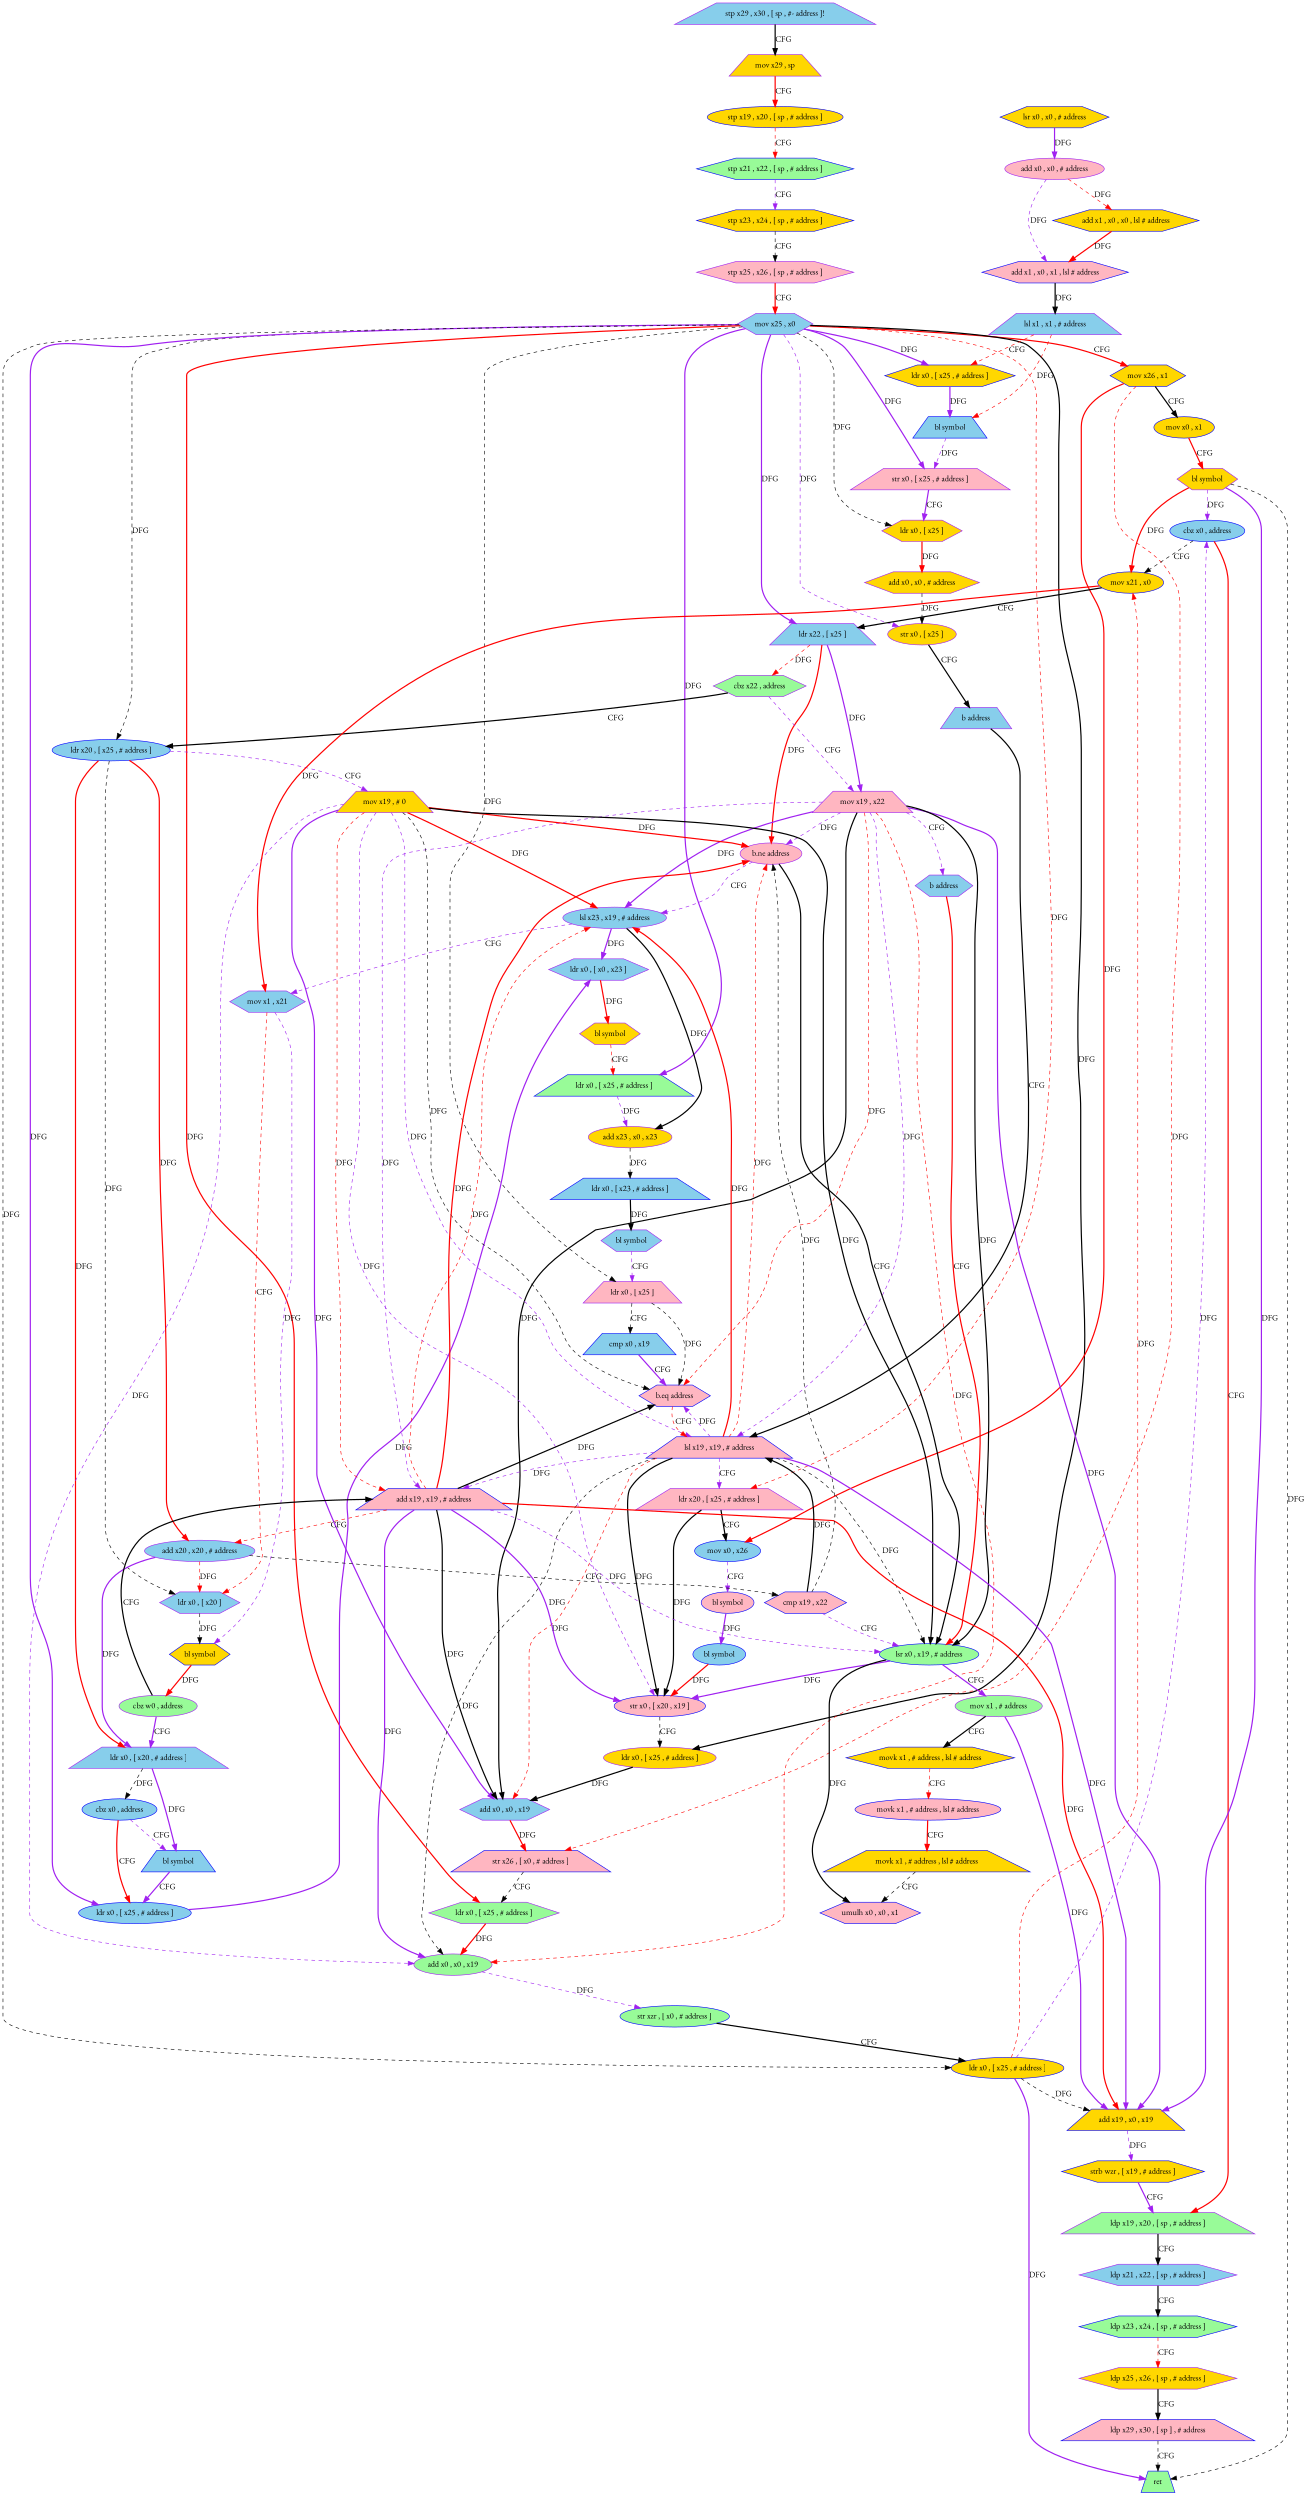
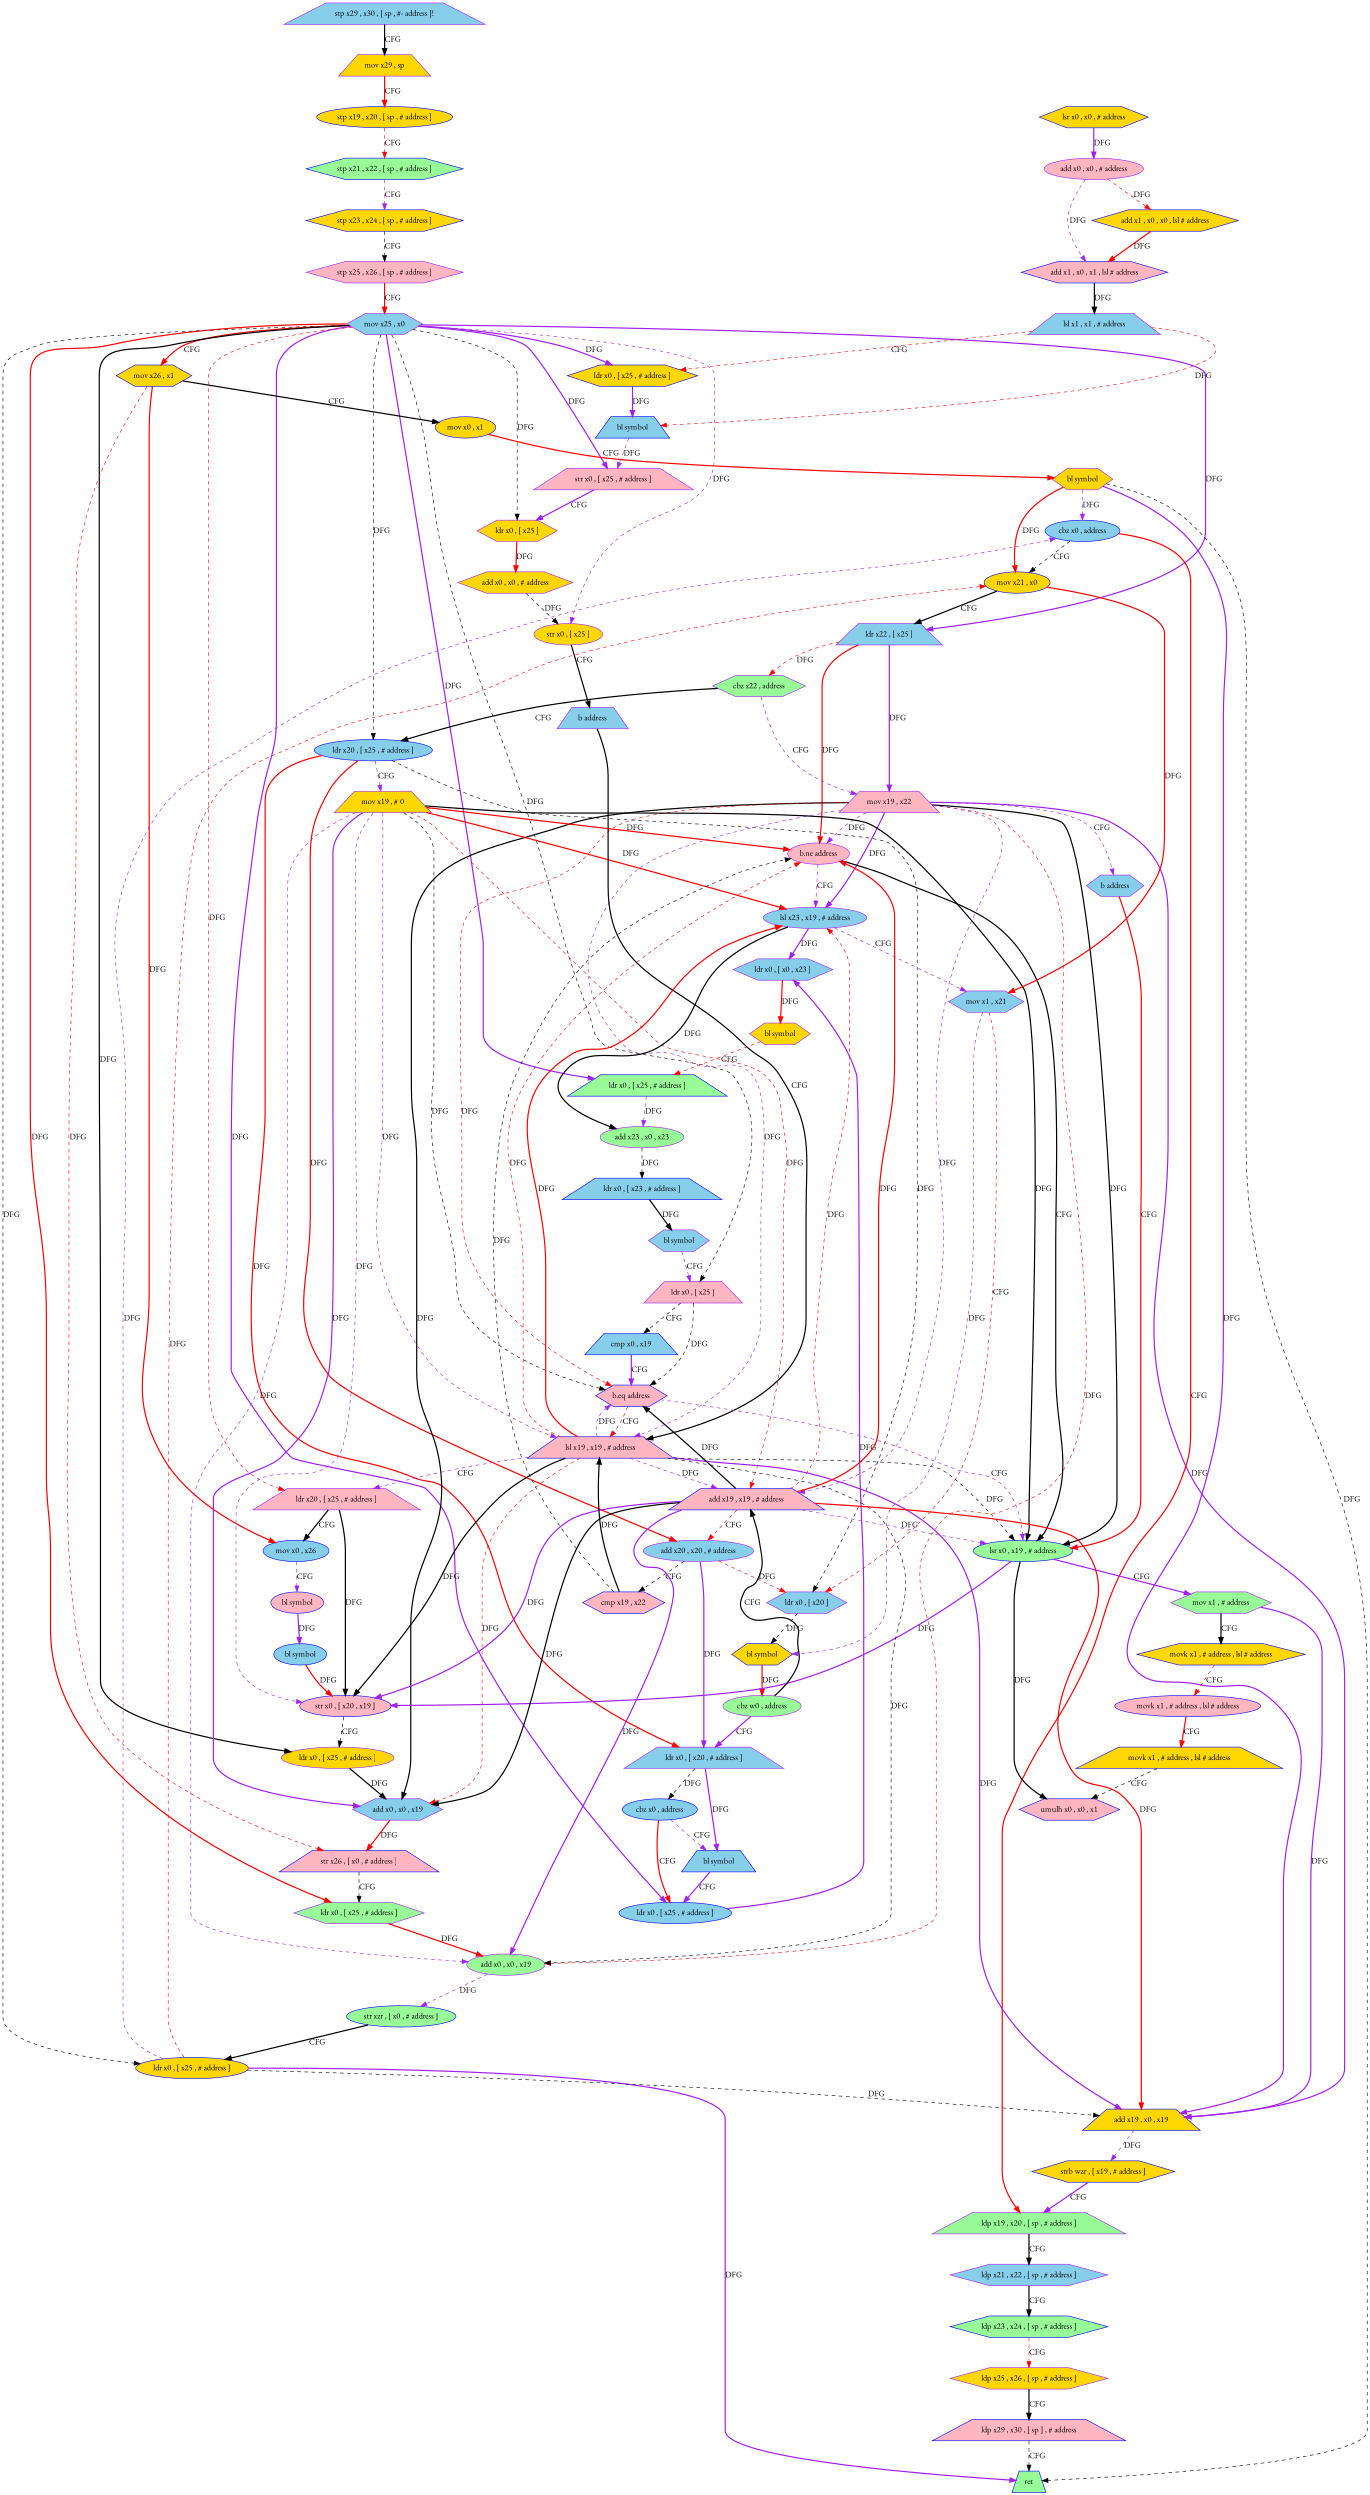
node "add x23 , x0 , x23": fillcolor gold -> palegreen
edge "cmp x19 , x22" -> "lsr x0 , x19 , # address": now "b.eq address" -> "lsr x0 , x19 , # address"
node "mov x1 , # address": shape ellipse -> hexagon
